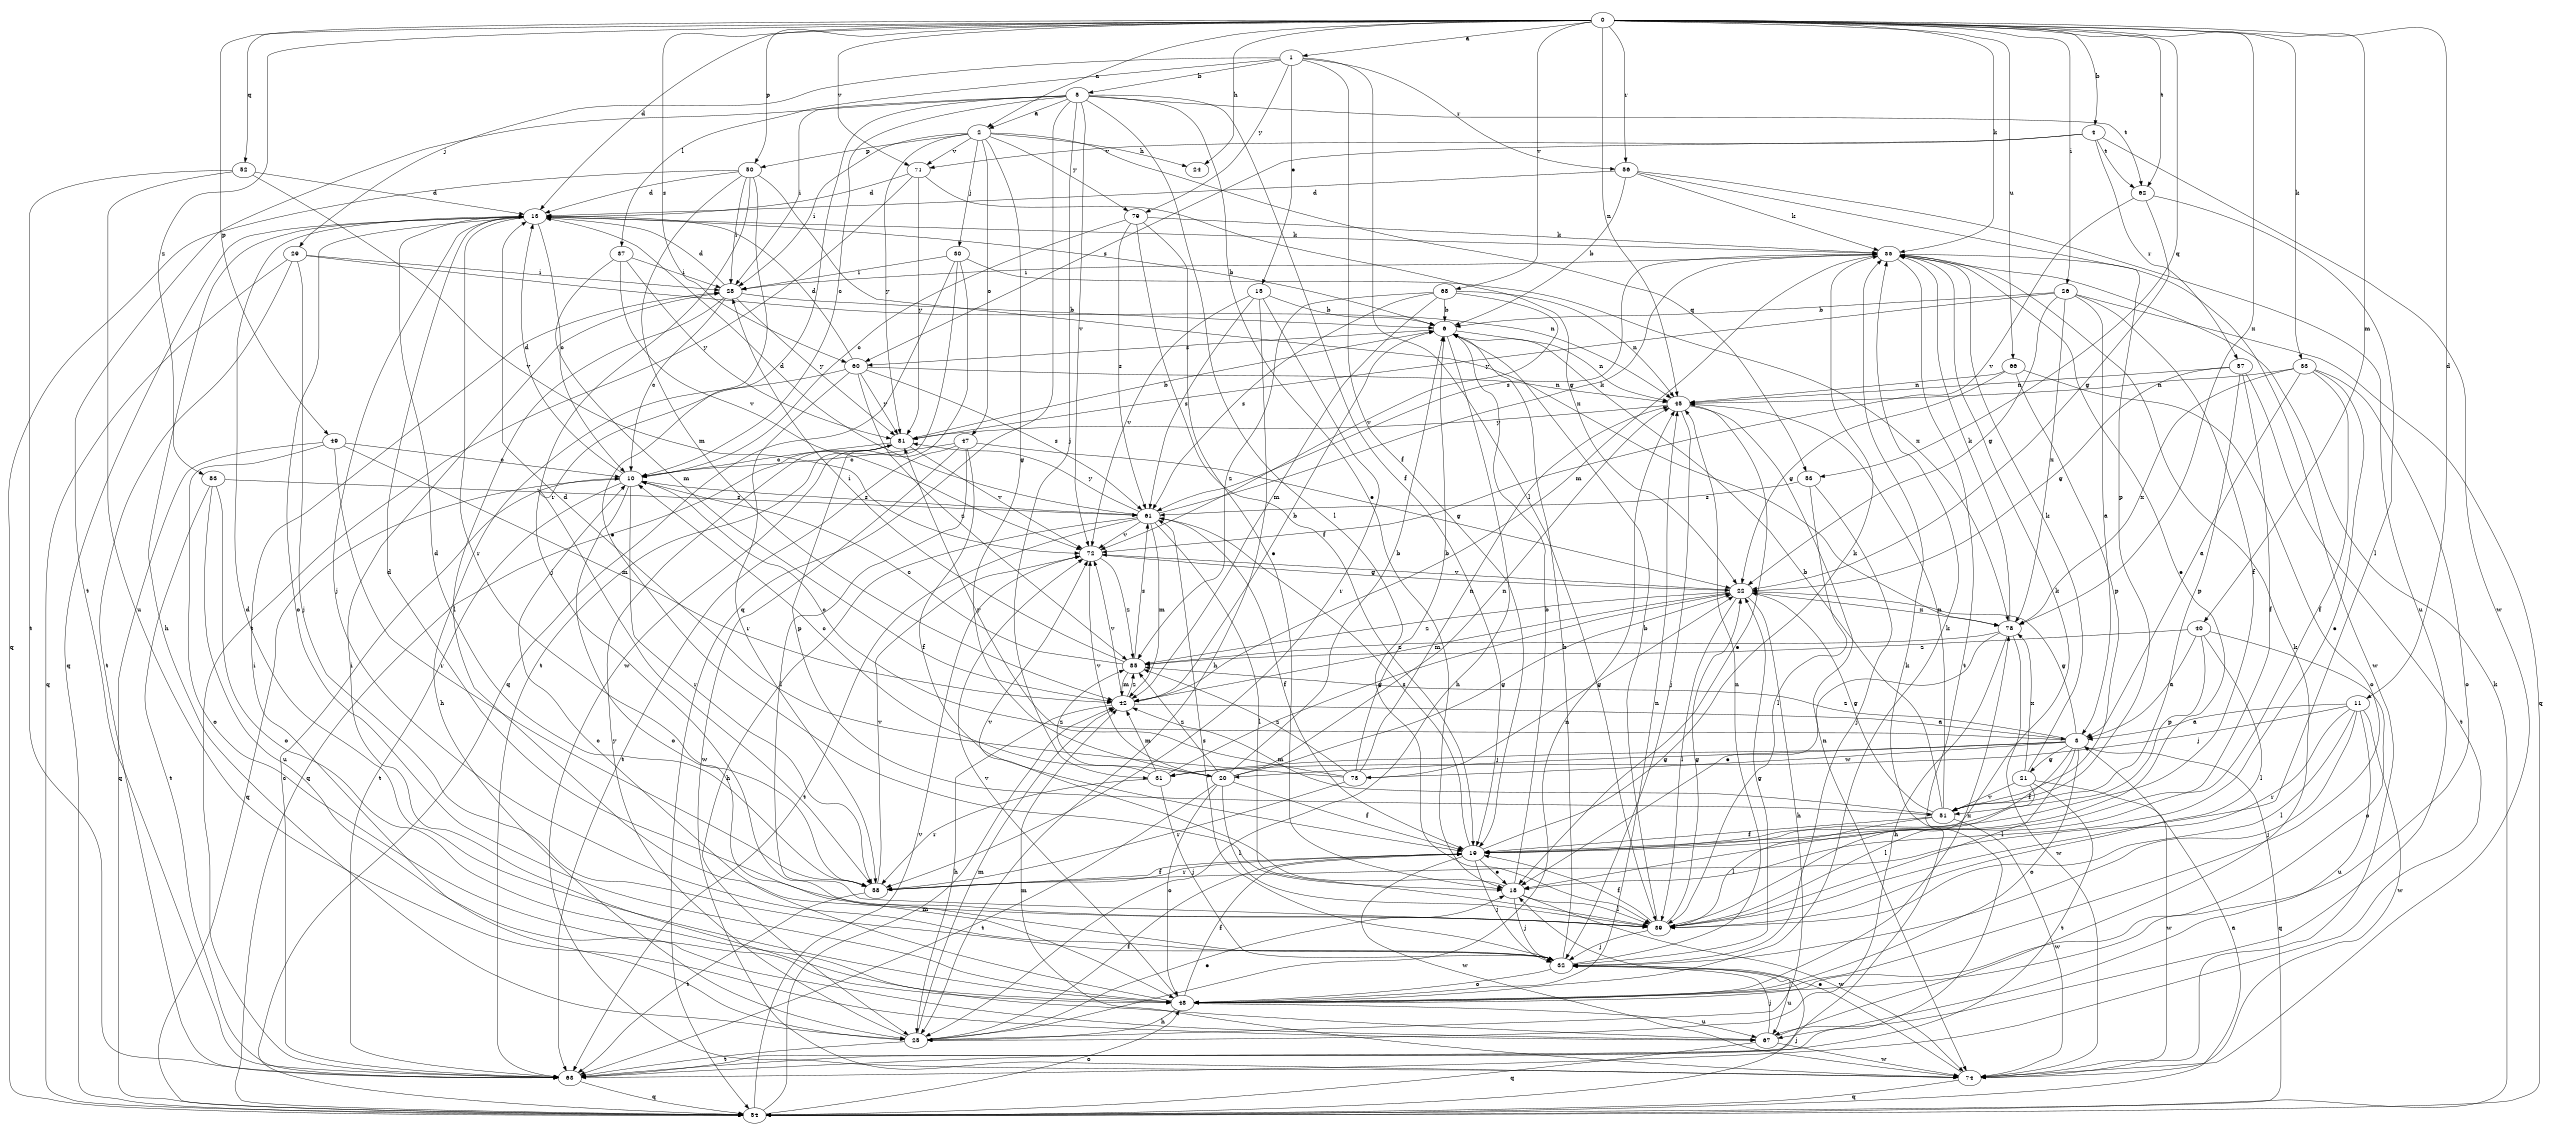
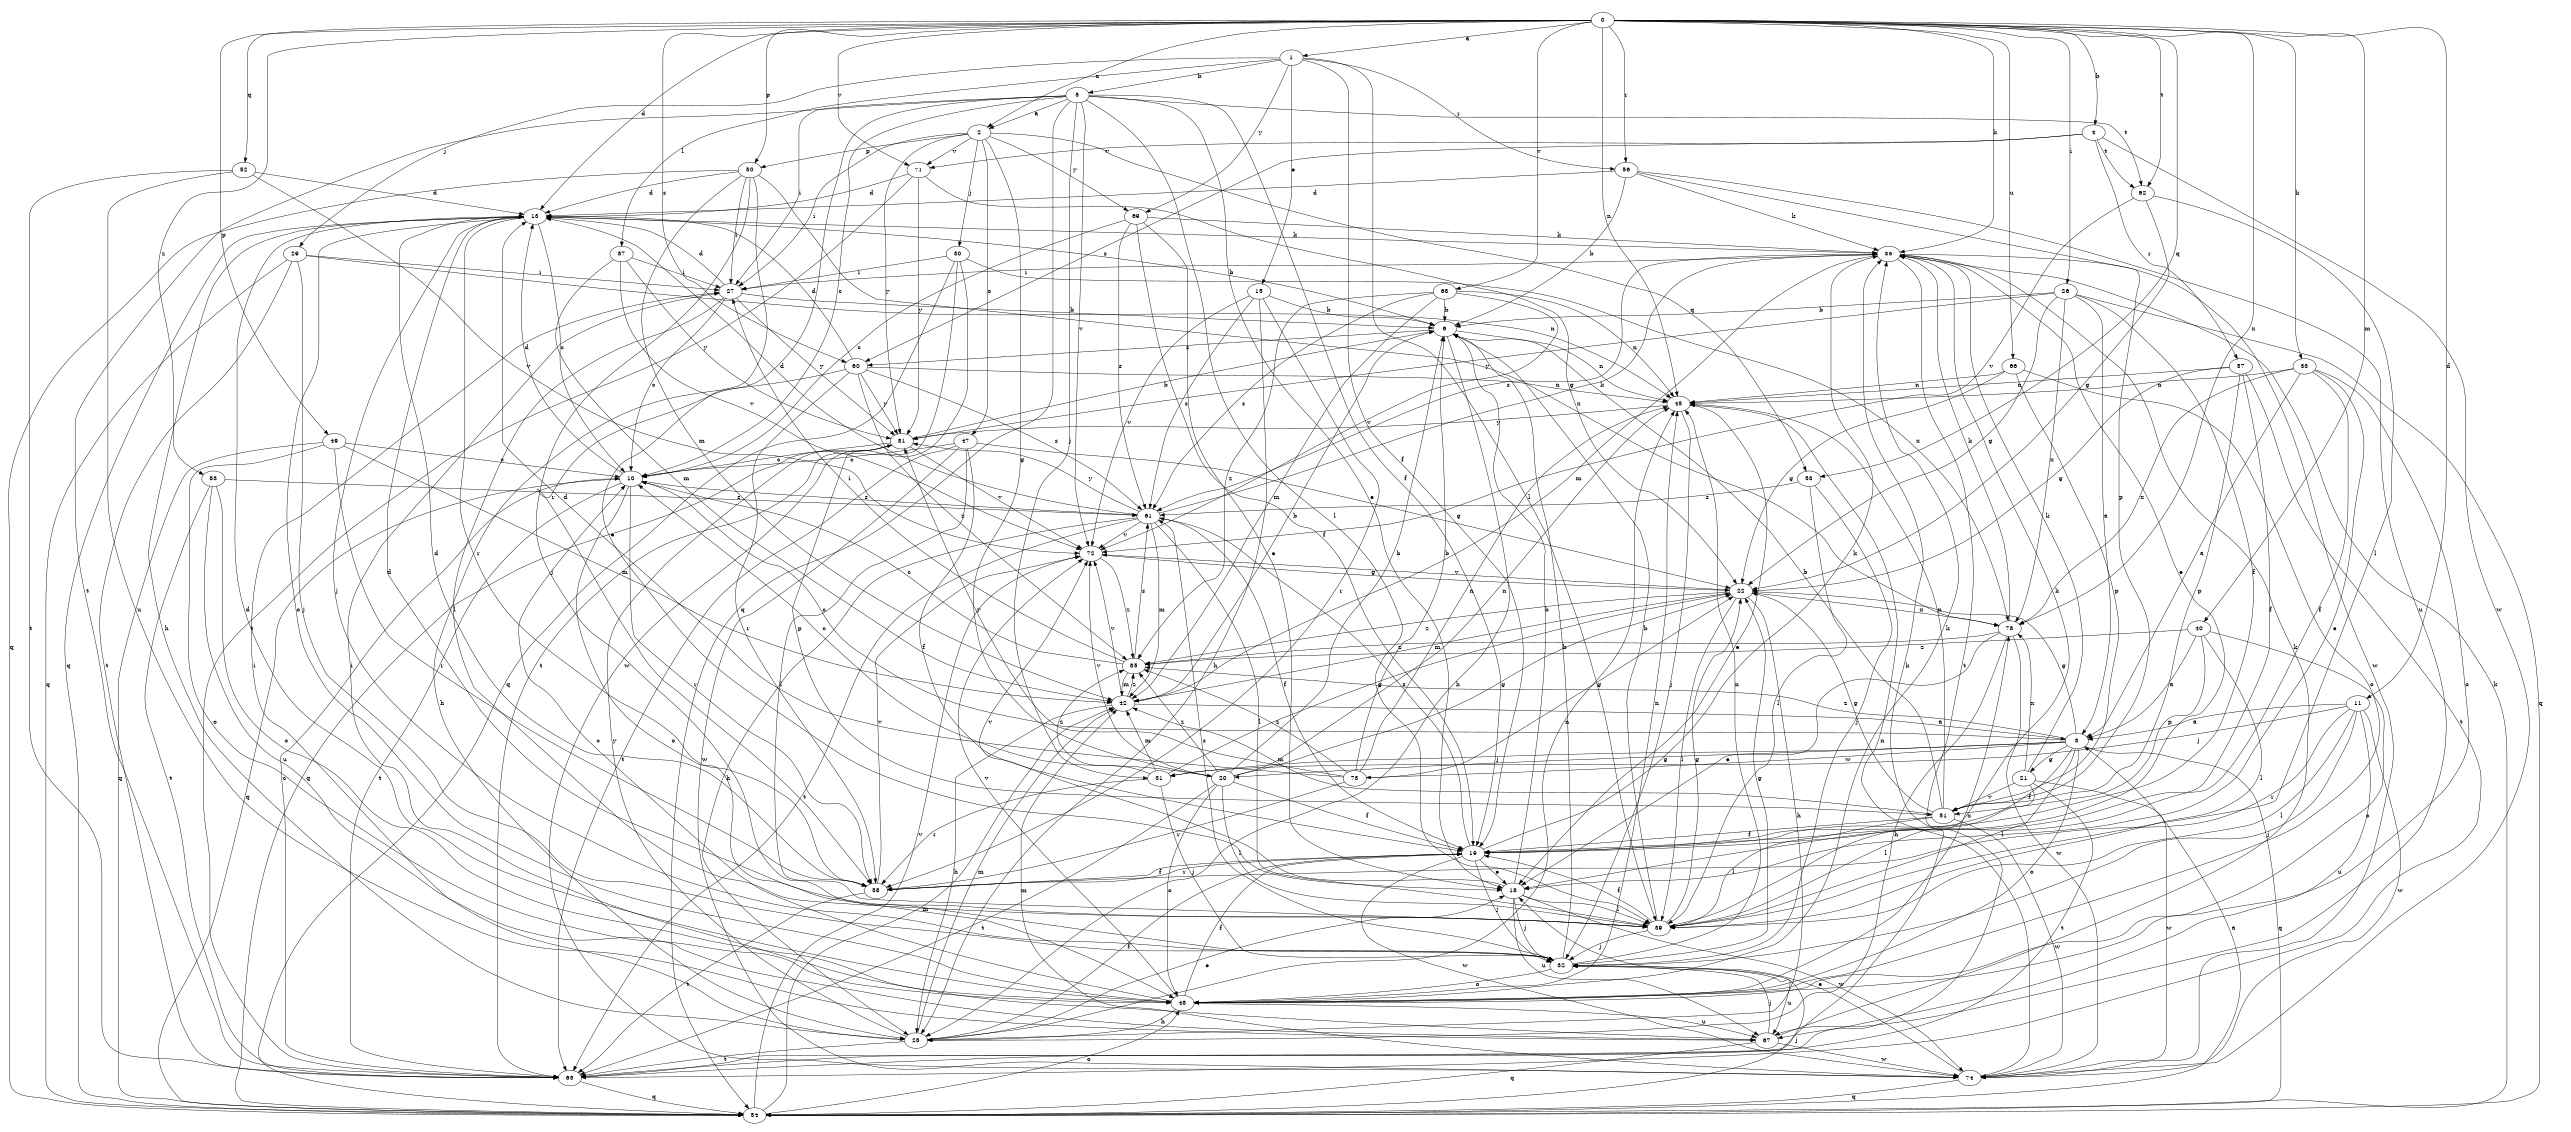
node "24": removed
node "79": label "79" -> "69"
node "28": label "28" -> "27"
edge "45" -> "74": reversed
edge "18" -> "67": added, label "u"
